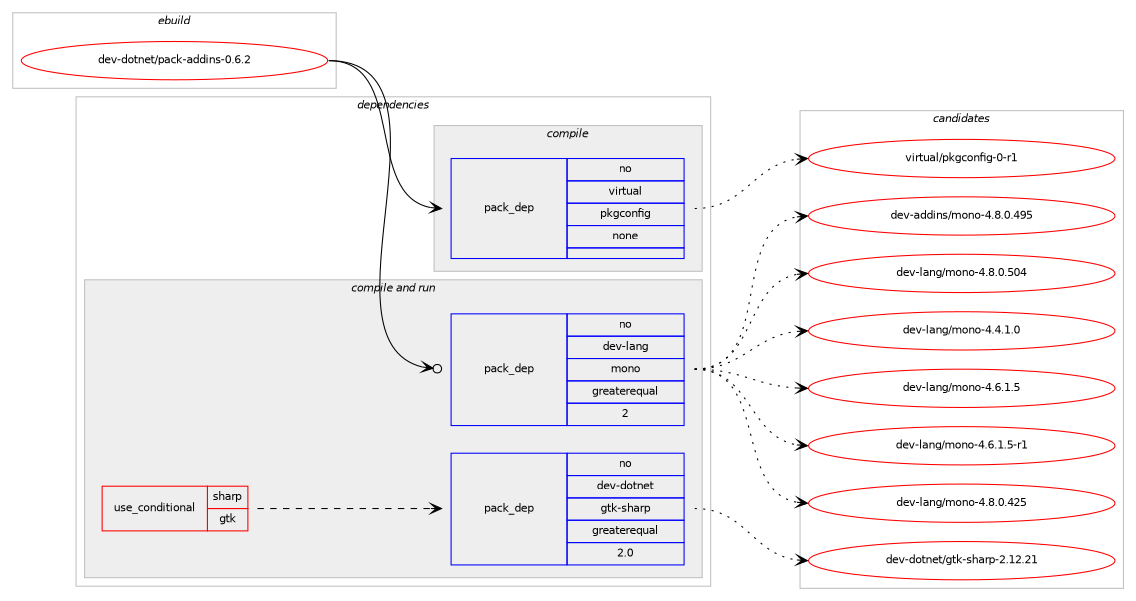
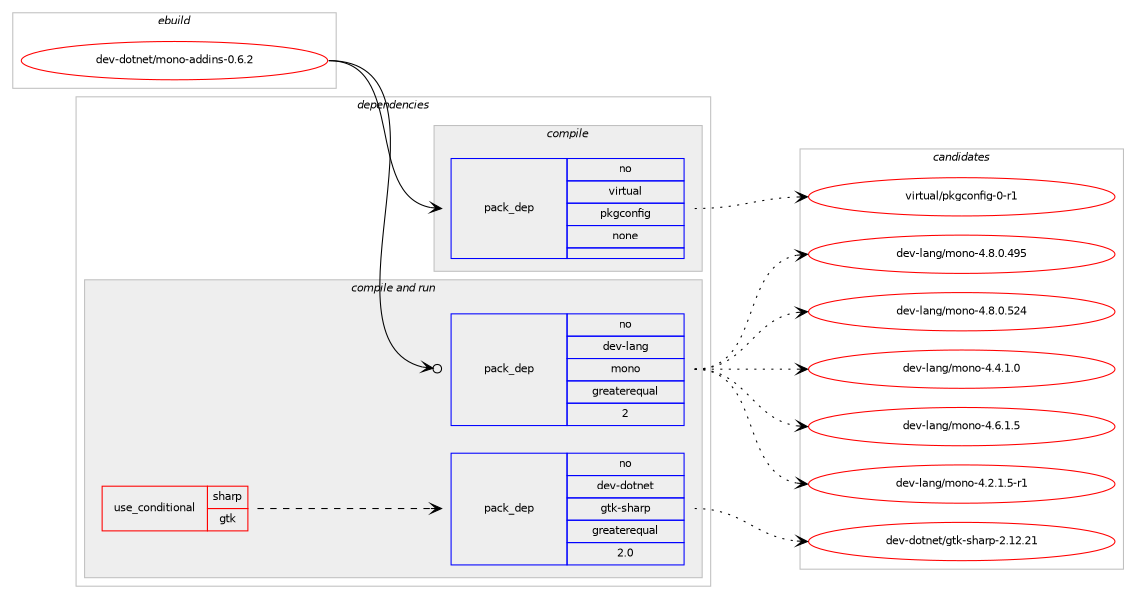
node "dev-dotnet/pack-addins-0.6.2": label "dev-dotnet/pack-addins-0.6.2" -> "dev-dotnet/mono-addins-0.6.2"
node "dev-addins/mono-4.8.0.495": label "dev-addins/mono-4.8.0.495" -> "dev-lang/mono-4.8.0.495"
node "dev-lang/mono-4.8.0.504": label "dev-lang/mono-4.8.0.504" -> "dev-lang/mono-4.8.0.524"
node "dev-lang/mono-4.6.1.5-r1": label "dev-lang/mono-4.6.1.5-r1" -> "dev-lang/mono-4.2.1.5-r1"
node "dev-lang/mono-4.8.0.425": removed
